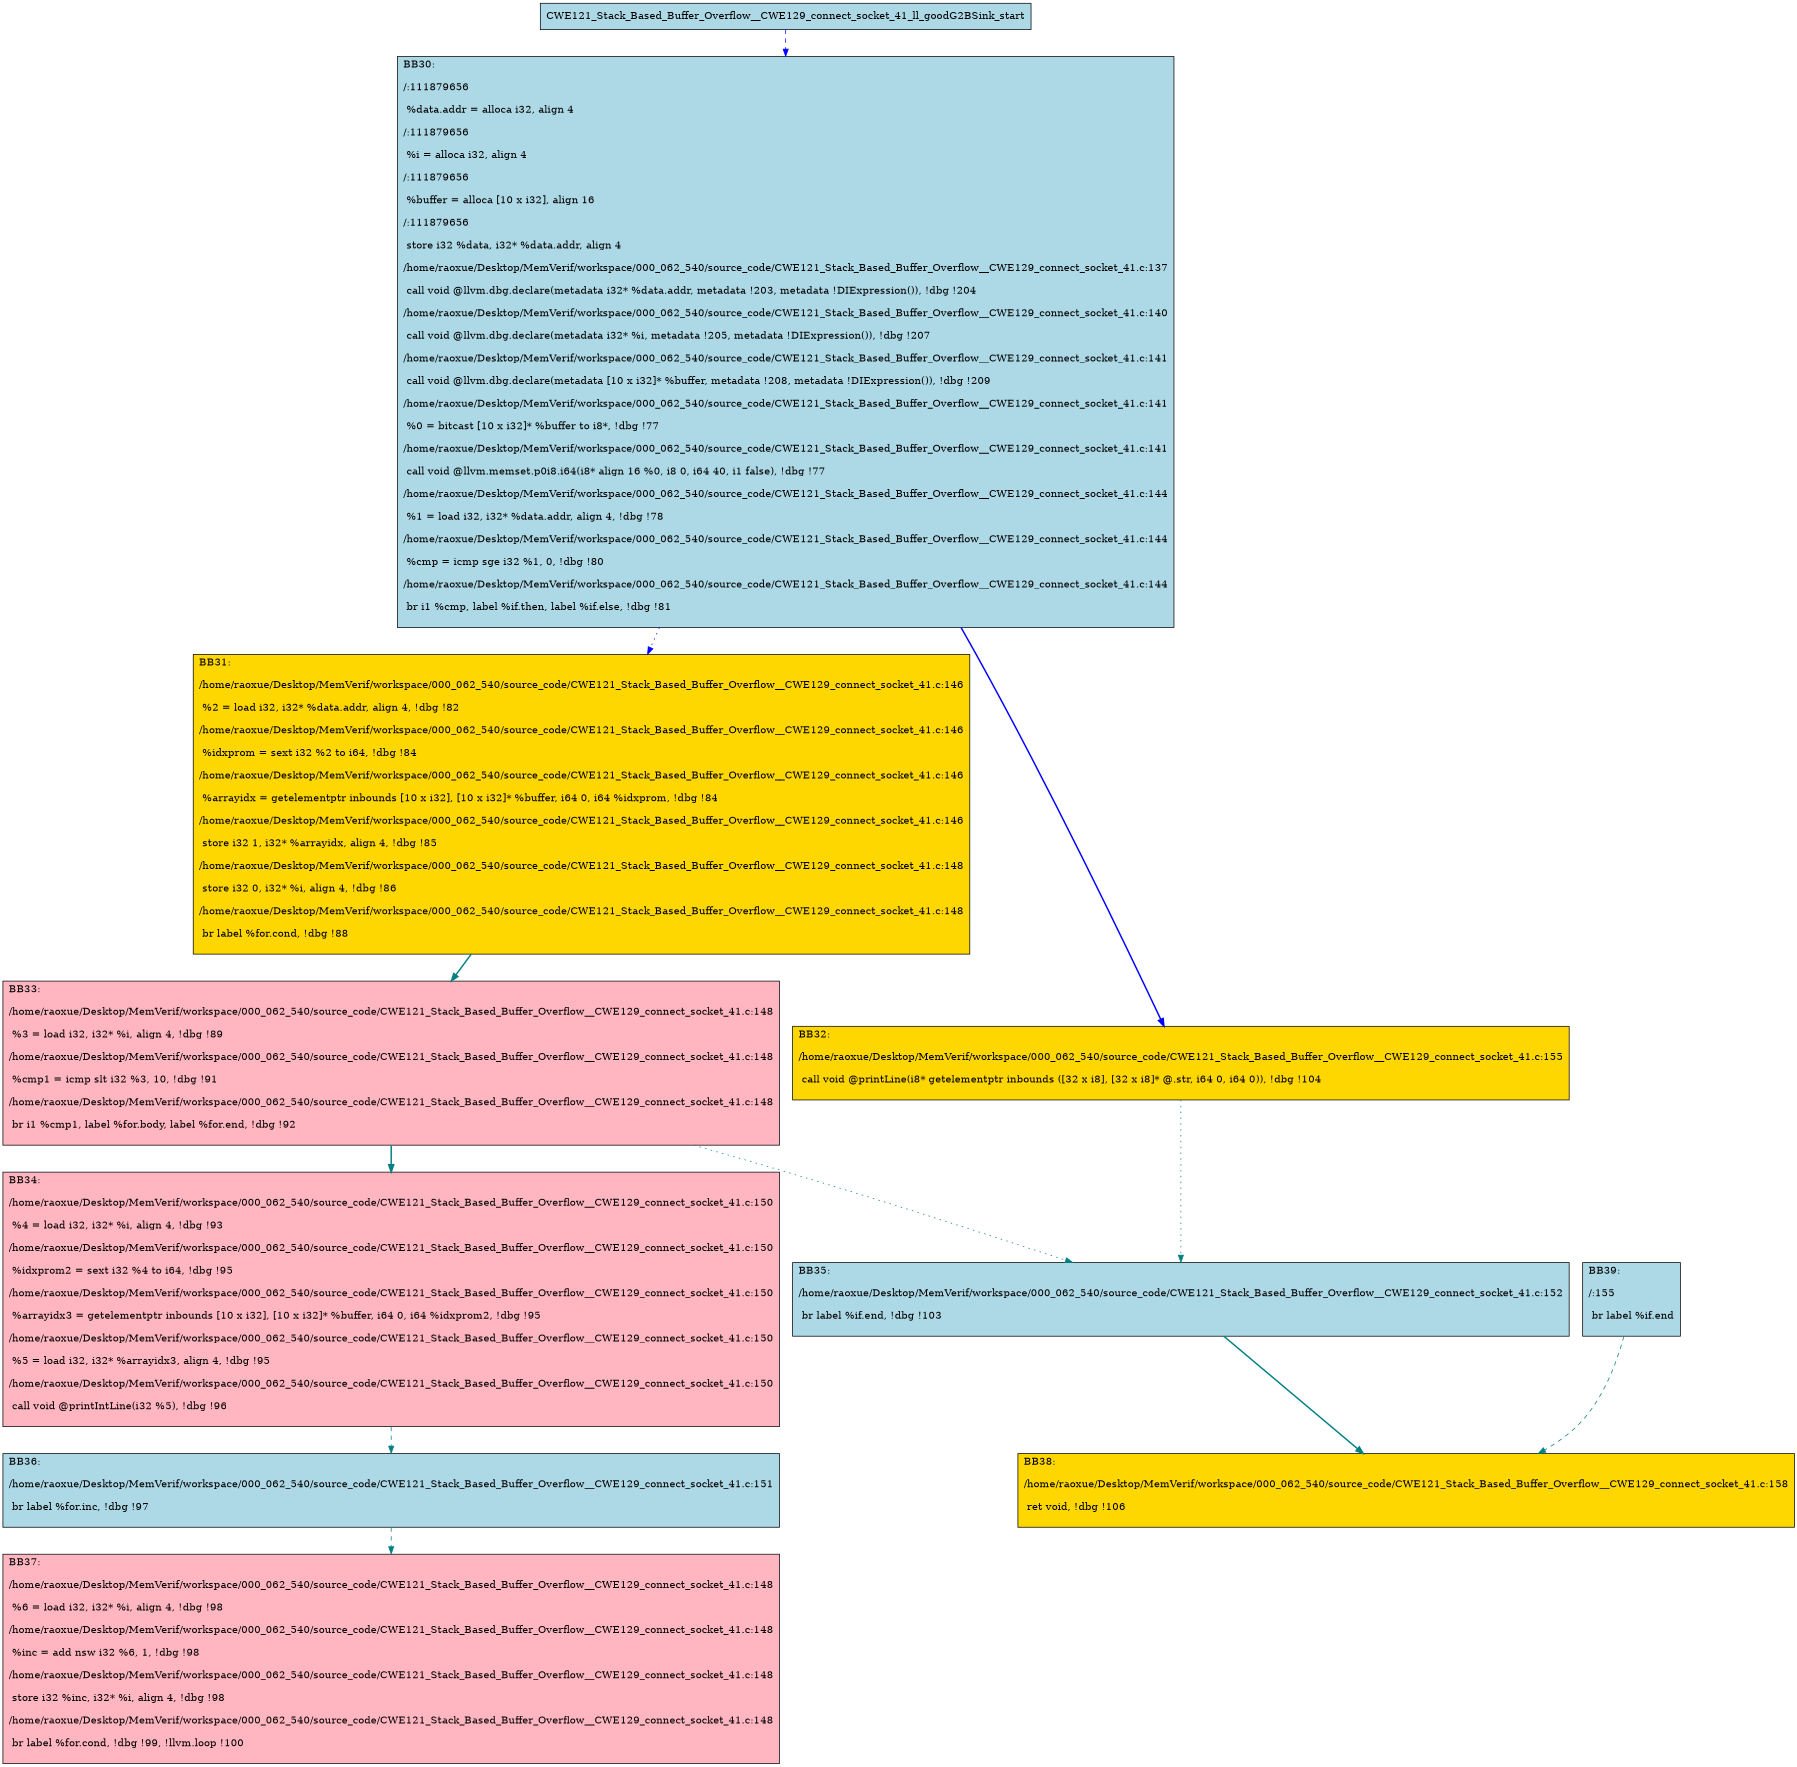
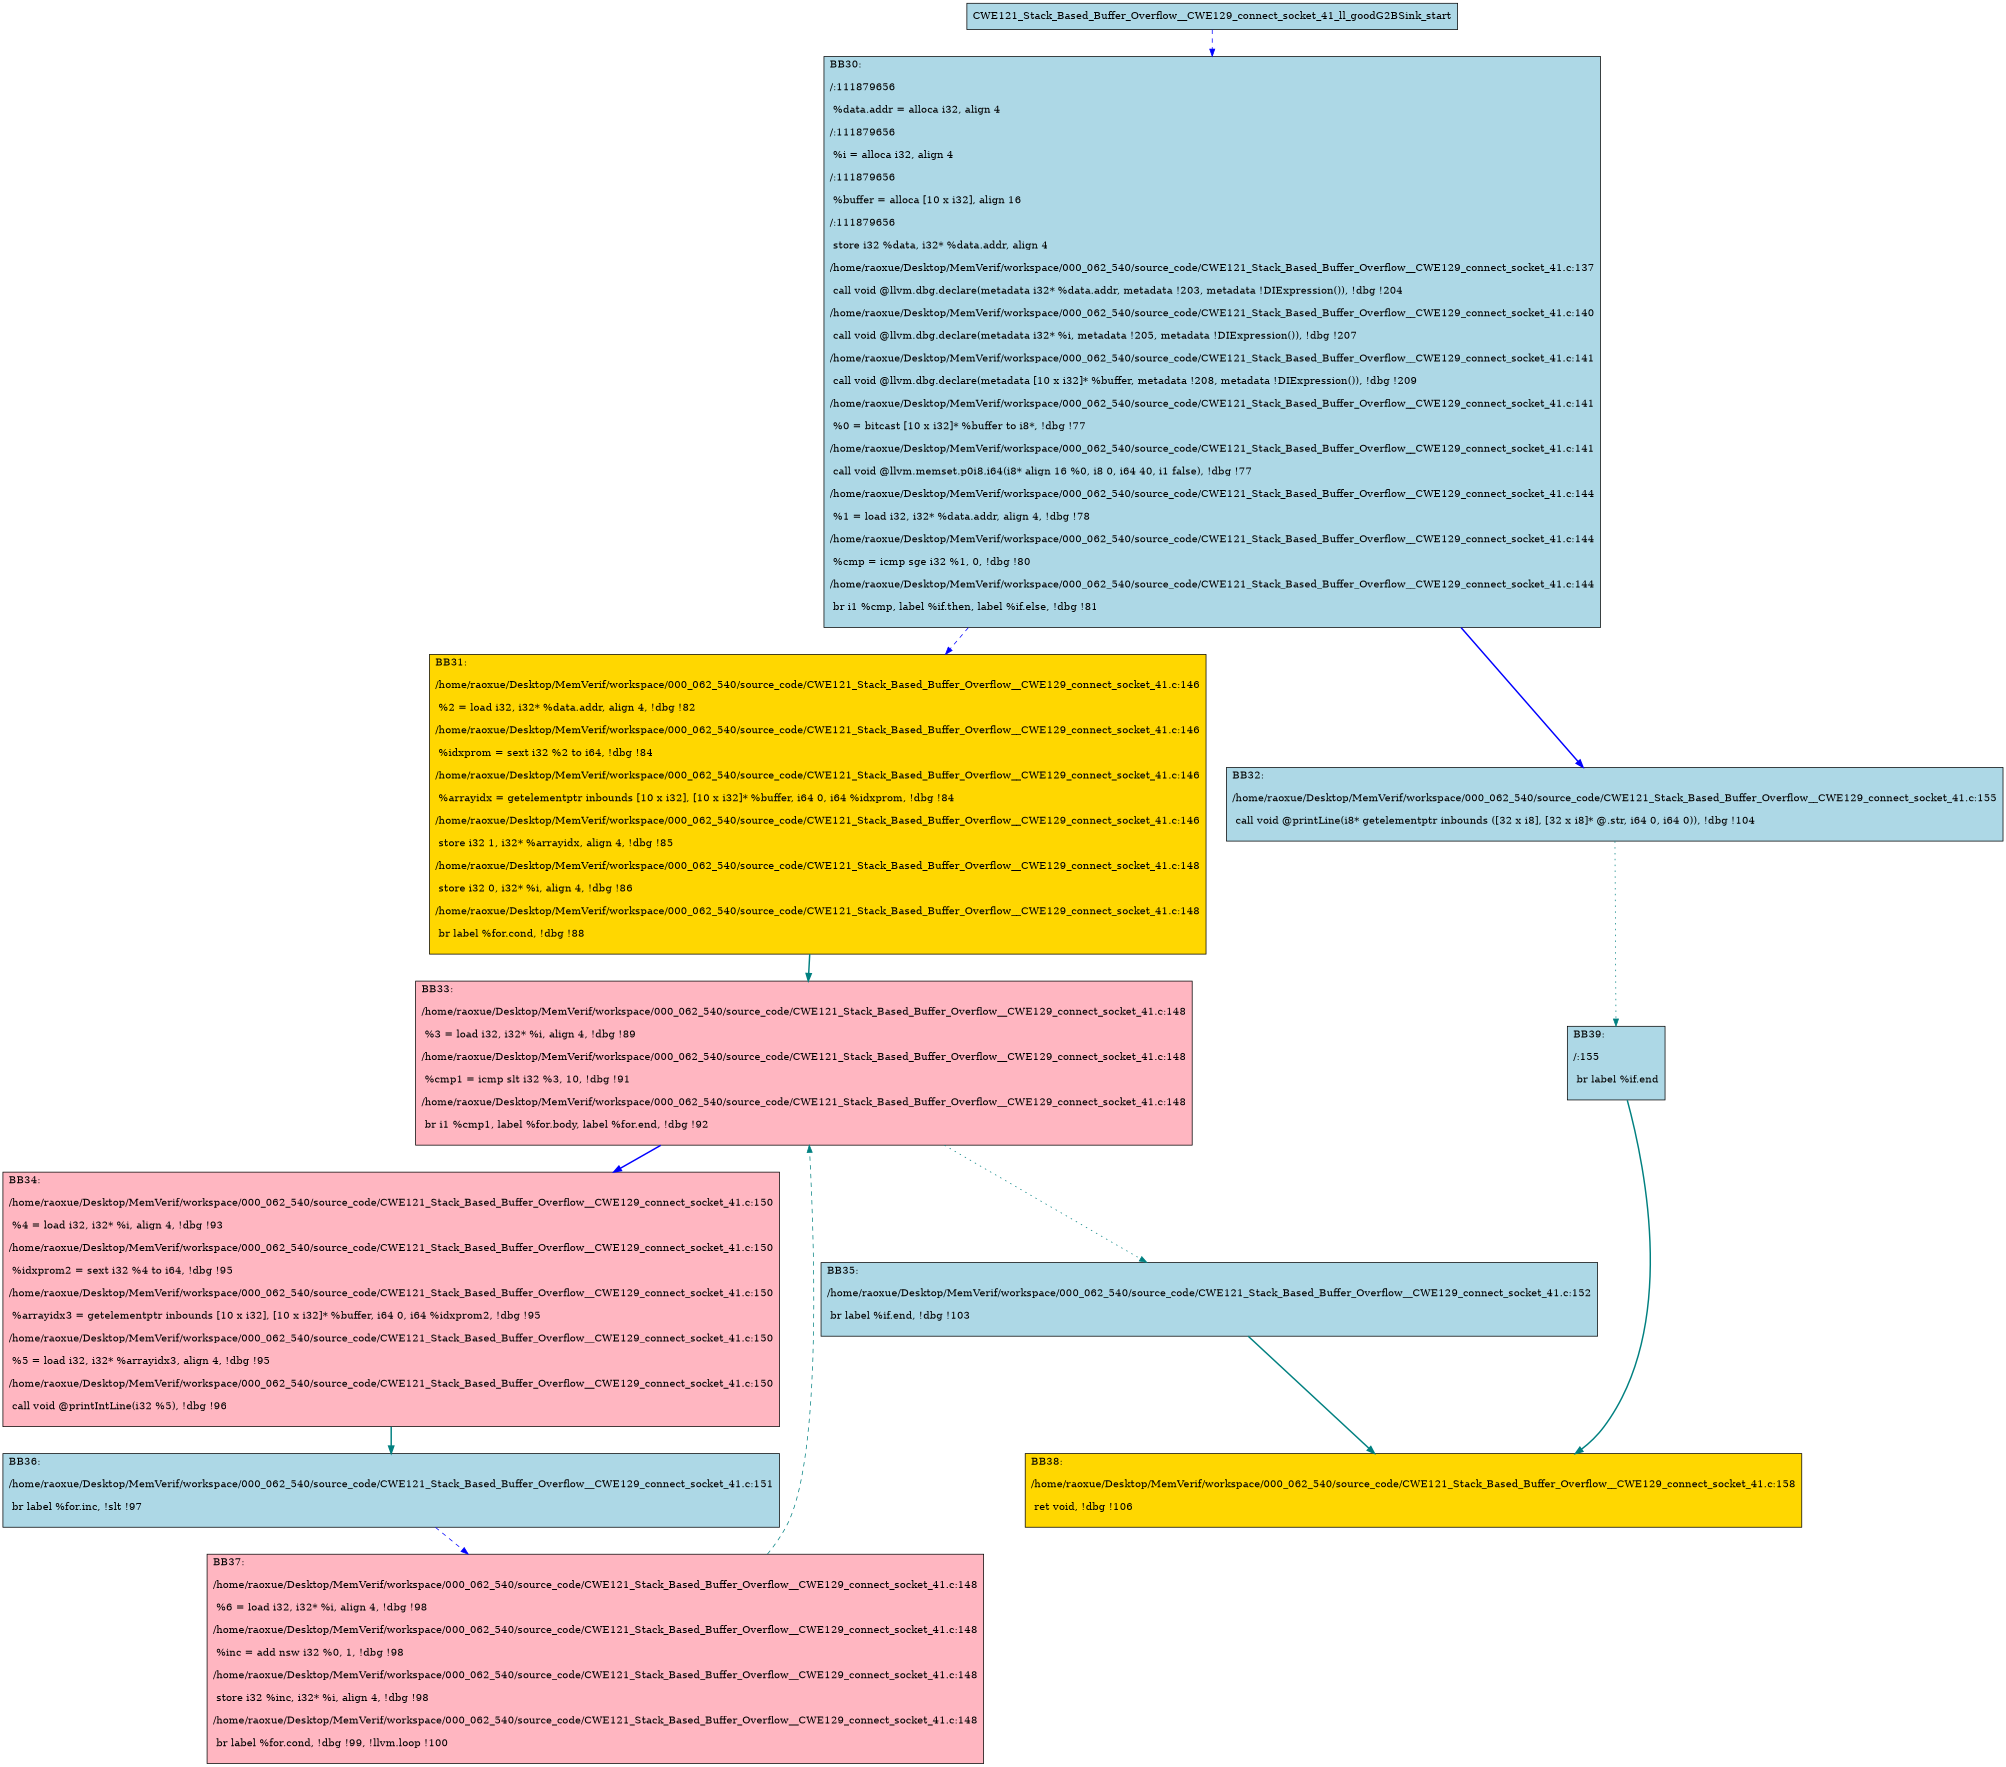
edge "BB30:" -> "BB31:": style dotted -> dashed
node "BB32:": fillcolor gold -> lightblue
edge "BB33:" -> "BB34:": color teal -> blue
edge "BB32:" -> "BB35:": now "BB32:" -> "BB39:"
edge "BB37:" -> "BB33:": added
edge "BB39:" -> "BB38:": style dashed -> bold
edge "BB34:" -> "BB36:": style dashed -> bold
node "BB36:": text "br label %for.inc, !dbg !97" -> "br label %for.inc, !slt !97"
edge "BB36:" -> "BB37:": color teal -> blue
node "BB37:": text "%inc = add nsw i32 %6, 1, !dbg !98" -> "%inc = add nsw i32 %0, 1, !dbg !98"
